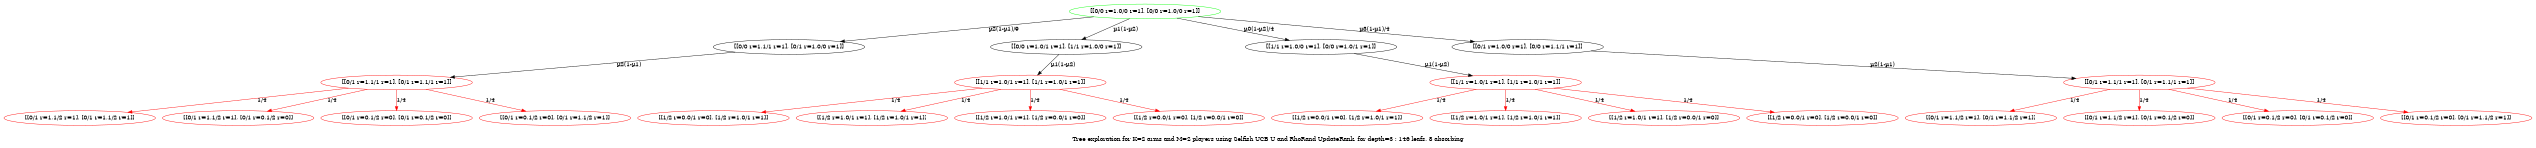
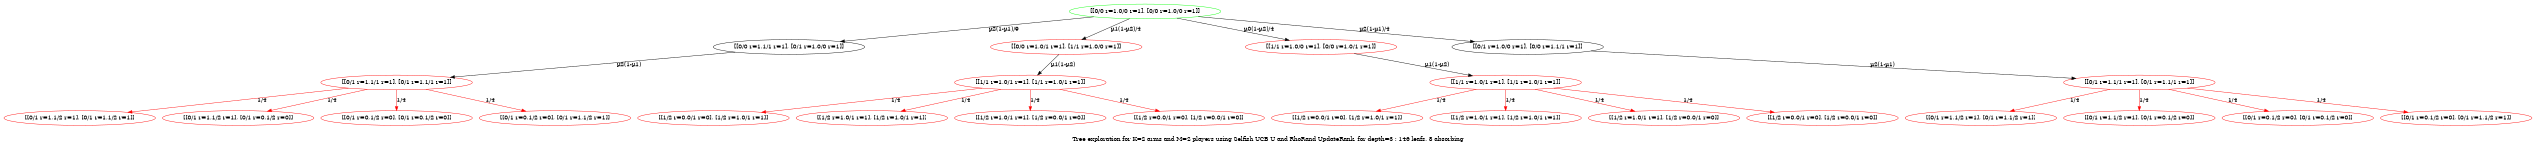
edge "[[0/0 r=1,0/0 r=1], [0/0 r=1,0/0 r=1]]" -> "[[0/0 r=1,0/1 r=1], [1/1 r=1,0/0 r=1]]": label "µ1(1-µ2)" -> "µ1(1-µ2)/4"
edge "[[0/0 r=1,0/0 r=1], [0/0 r=1,0/0 r=1]]" -> "[[0/1 r=1,0/0 r=1], [0/0 r=1,1/1 r=1]]": label "µ3(1-µ1)/4" -> "µ2(1-µ1)/4"
node "[[0/0 r=1,0/1 r=1], [1/1 r=1,0/0 r=1]]": color black -> red
node "[[1/1 r=1,0/0 r=1], [0/0 r=1,0/1 r=1]]": color black -> red
